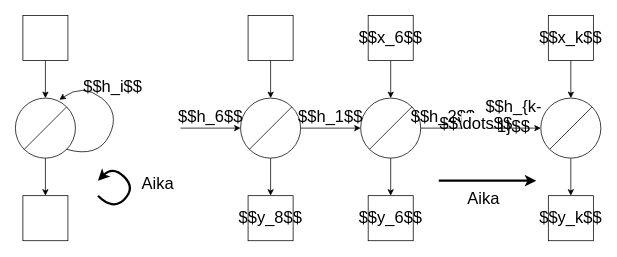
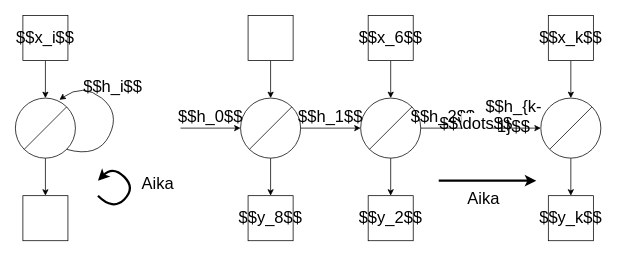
node "$$x_i$$": added
node "$$h_6$$": label "$$h_6$$" -> "$$h_0$$"
node "$$y_6$$": label "$$y_6$$" -> "$$y_2$$"
